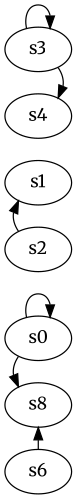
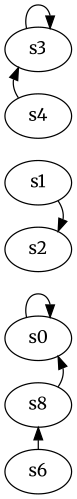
edge "s3" -> "s4": reversed
edge "s2" -> "s1": reversed
edge "s0" -> "s8": reversed
